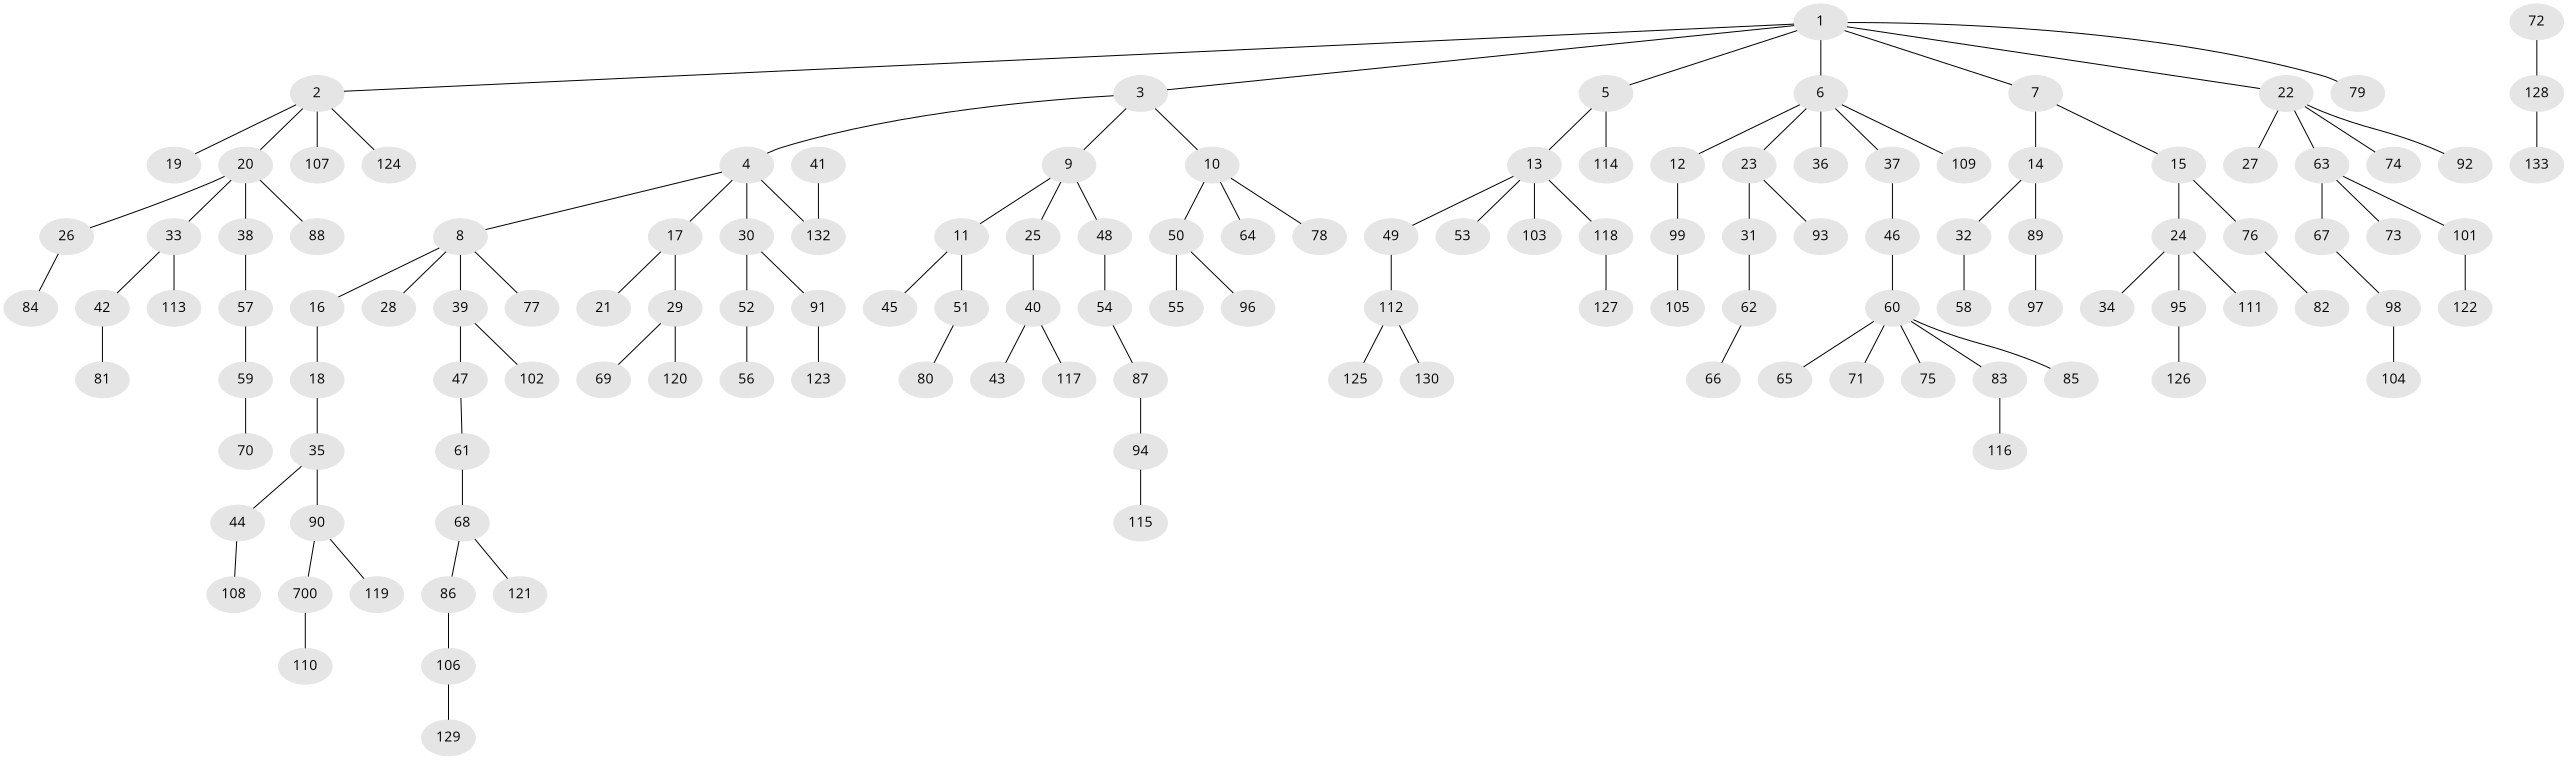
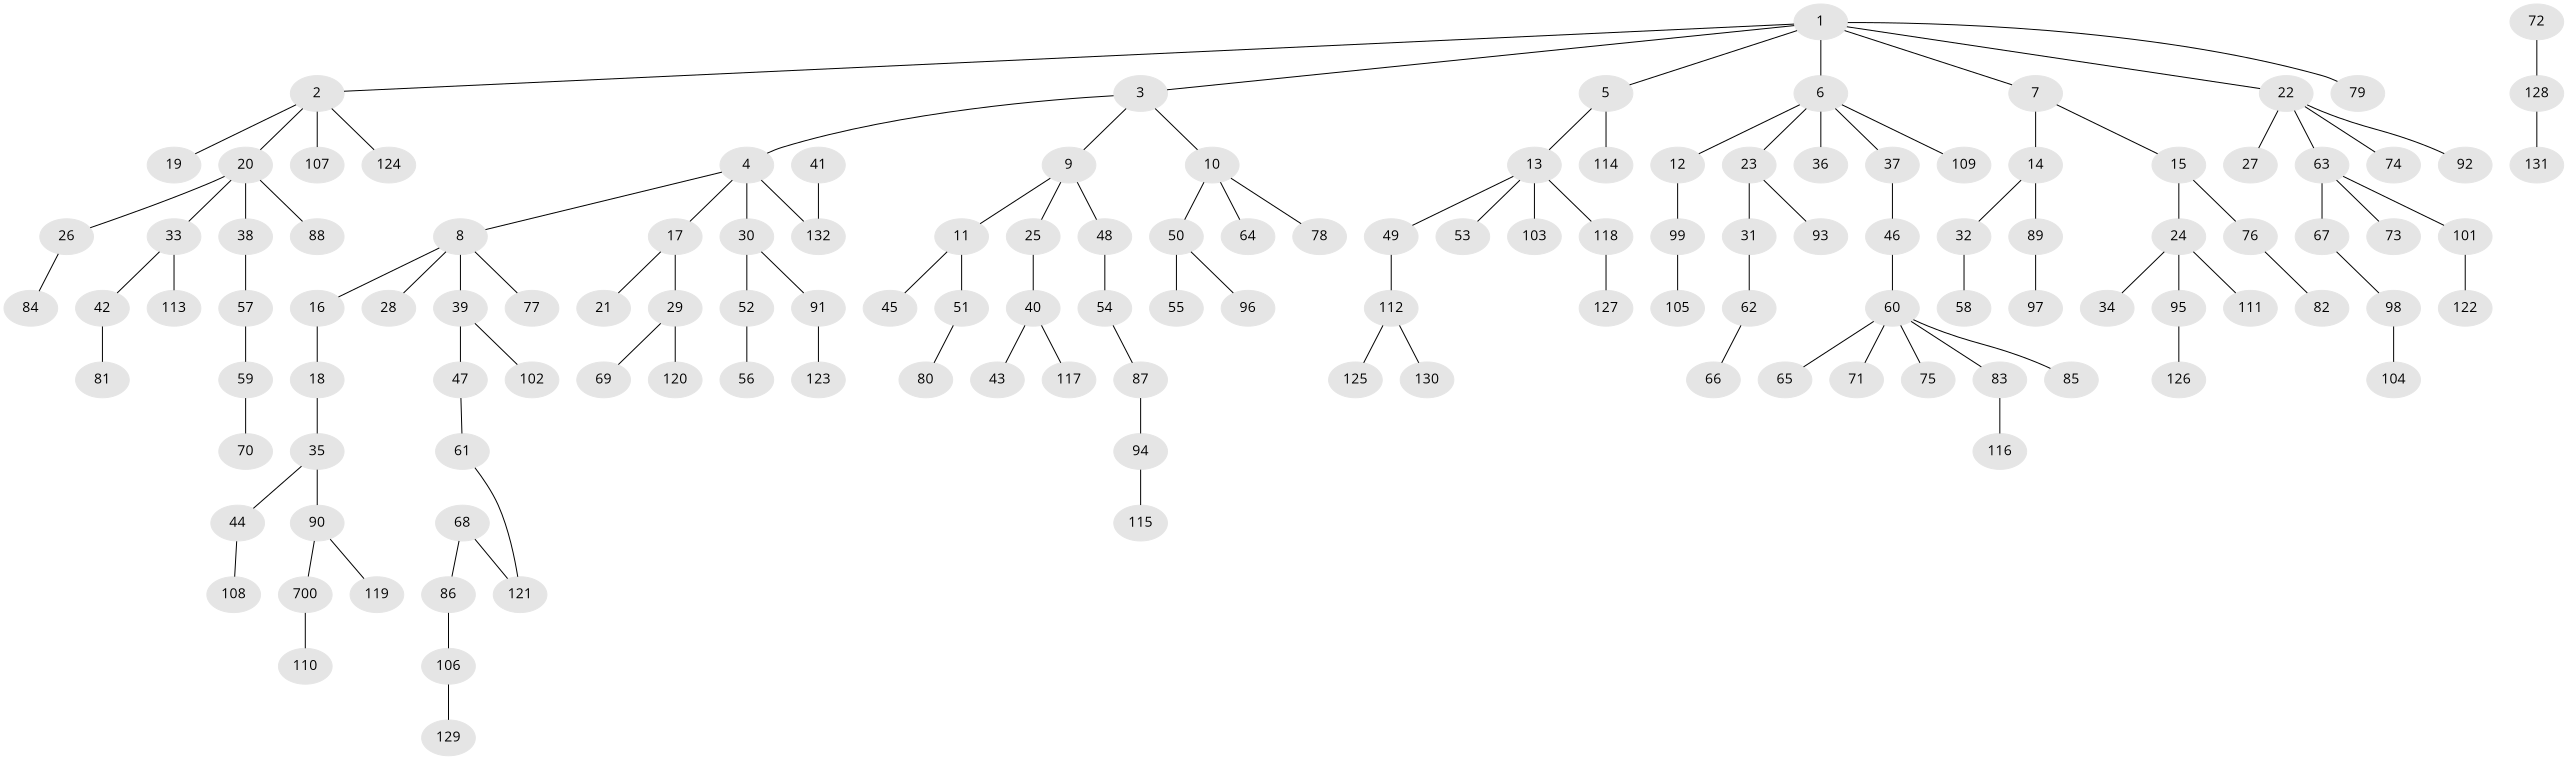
node "133": label "133" -> "131"
edge "61" -- "68": now "61" -- "121"
